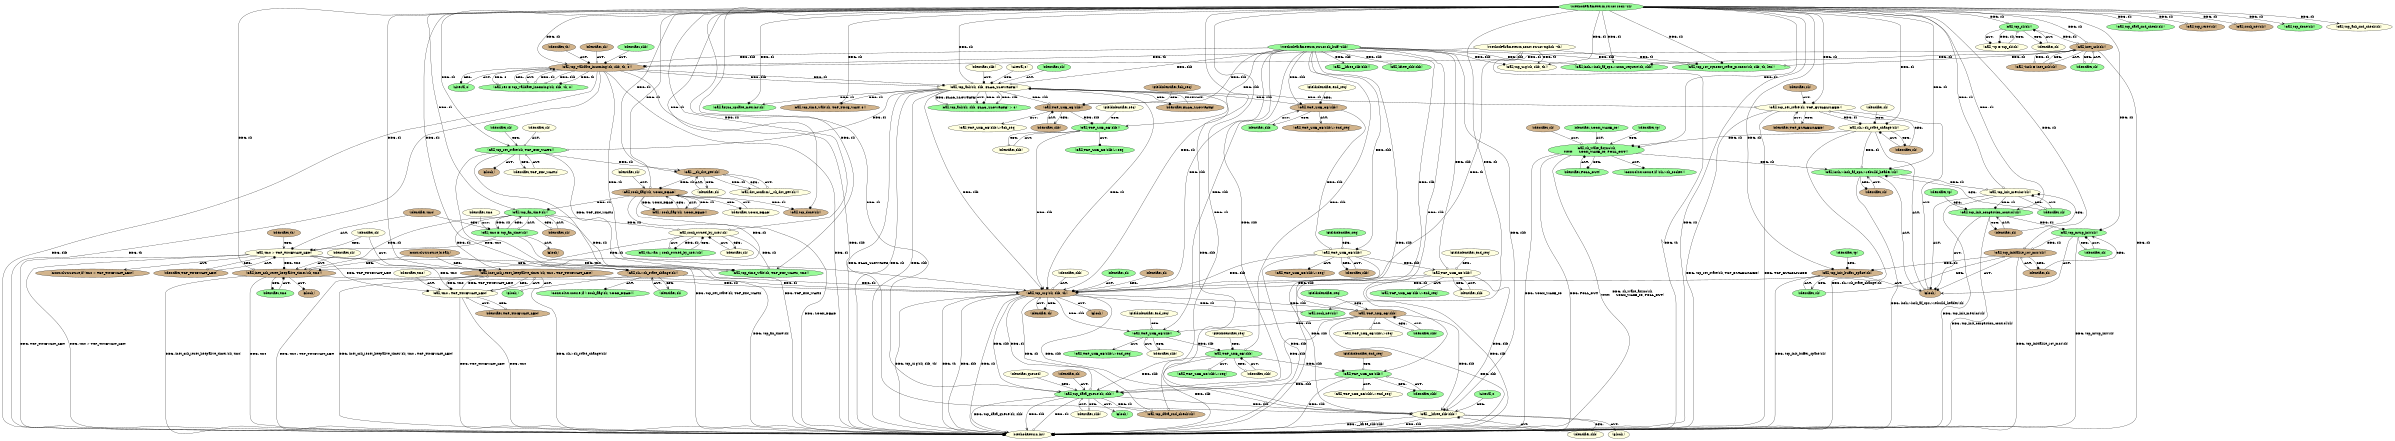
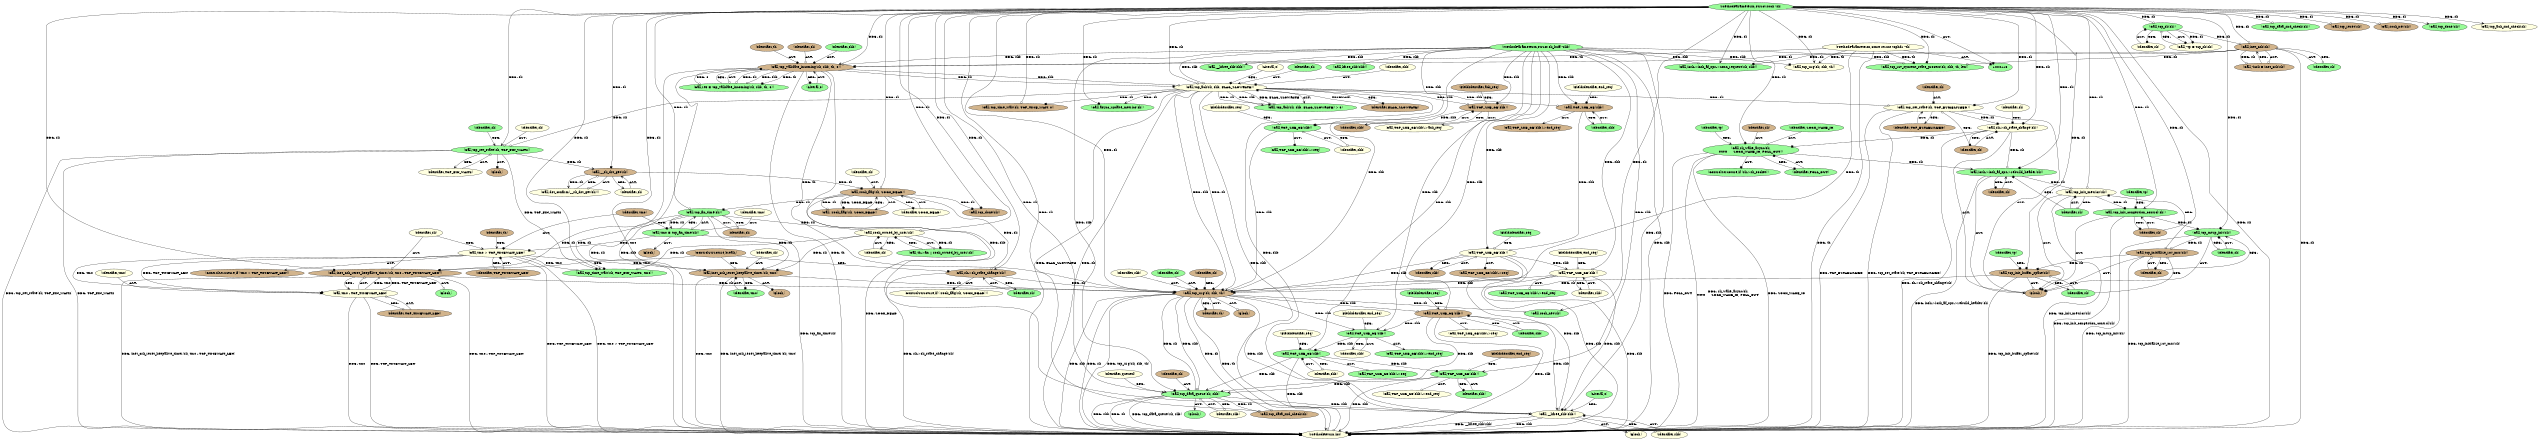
node "1000113": added
node "(ControlStructure,if (!sock_flag(sk, SOCK_DEAD)))": fillcolor palegreen -> lightyellow
